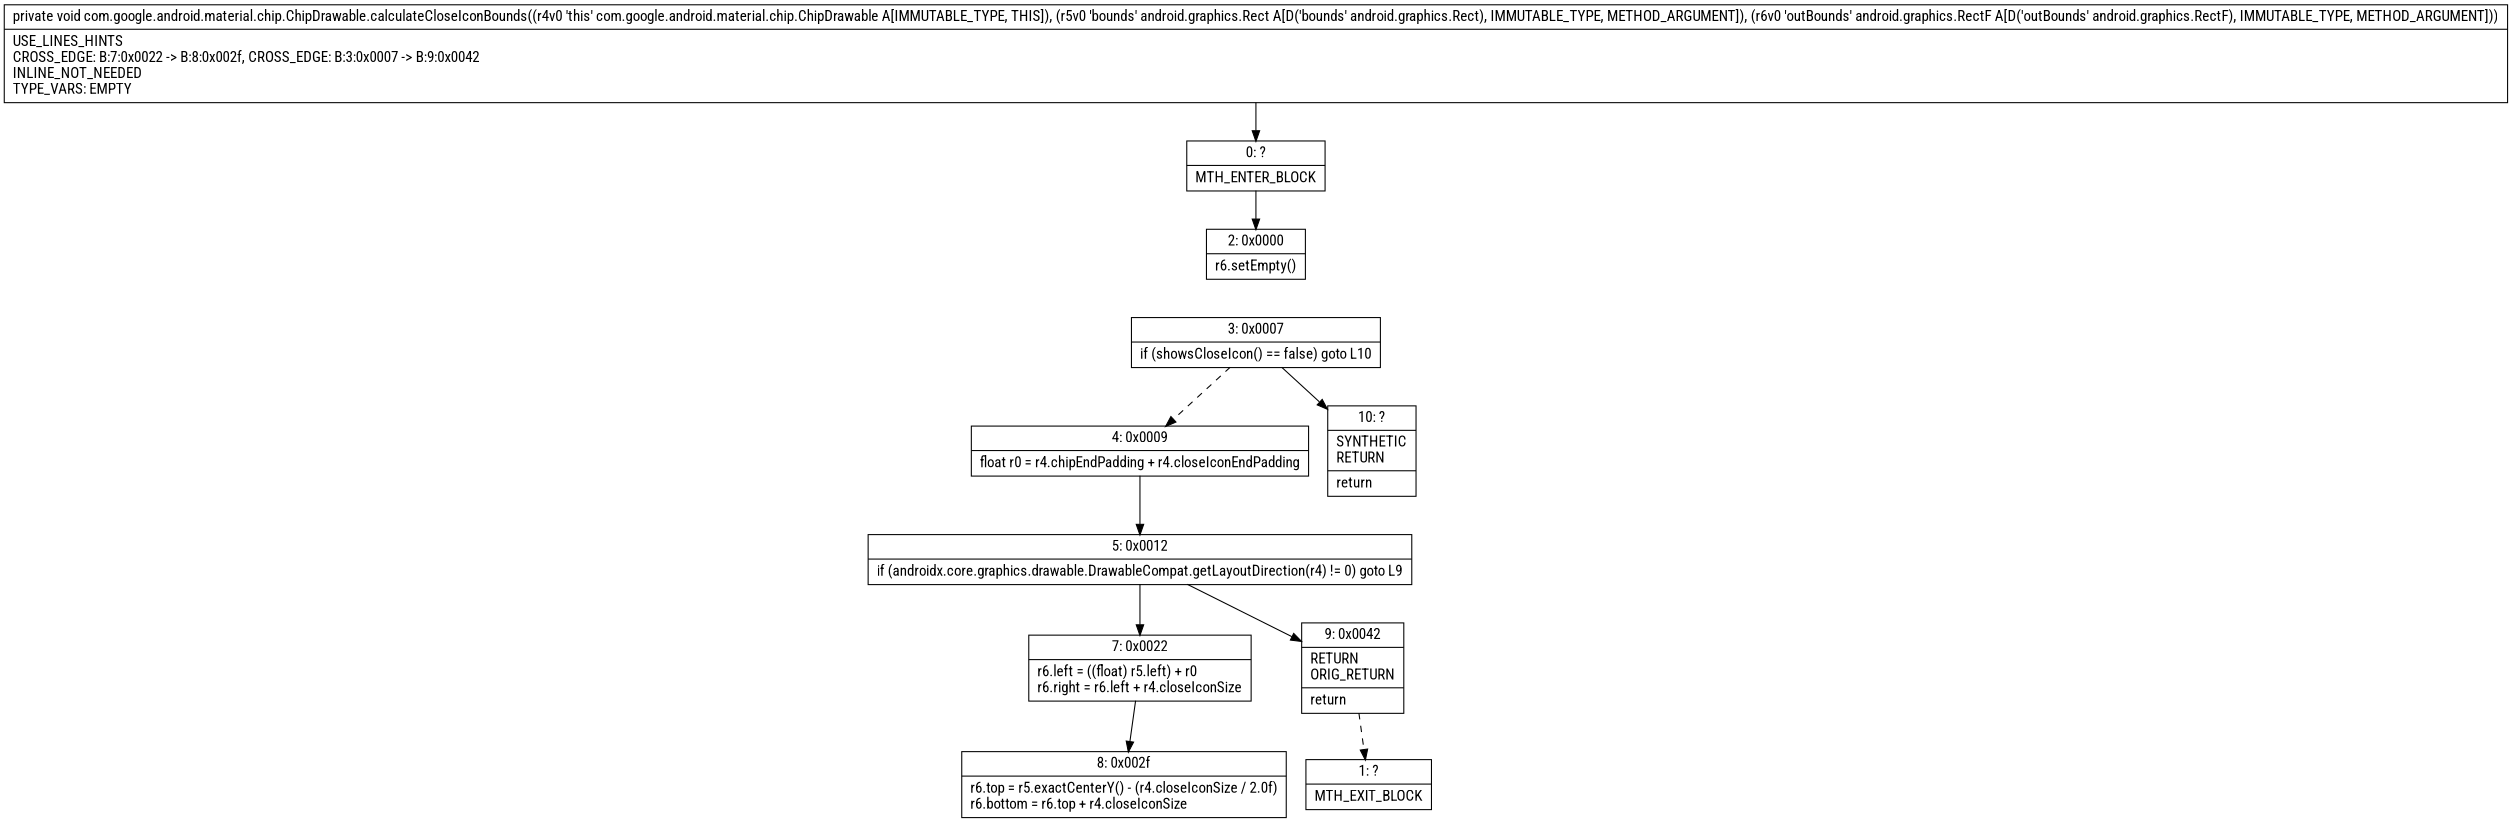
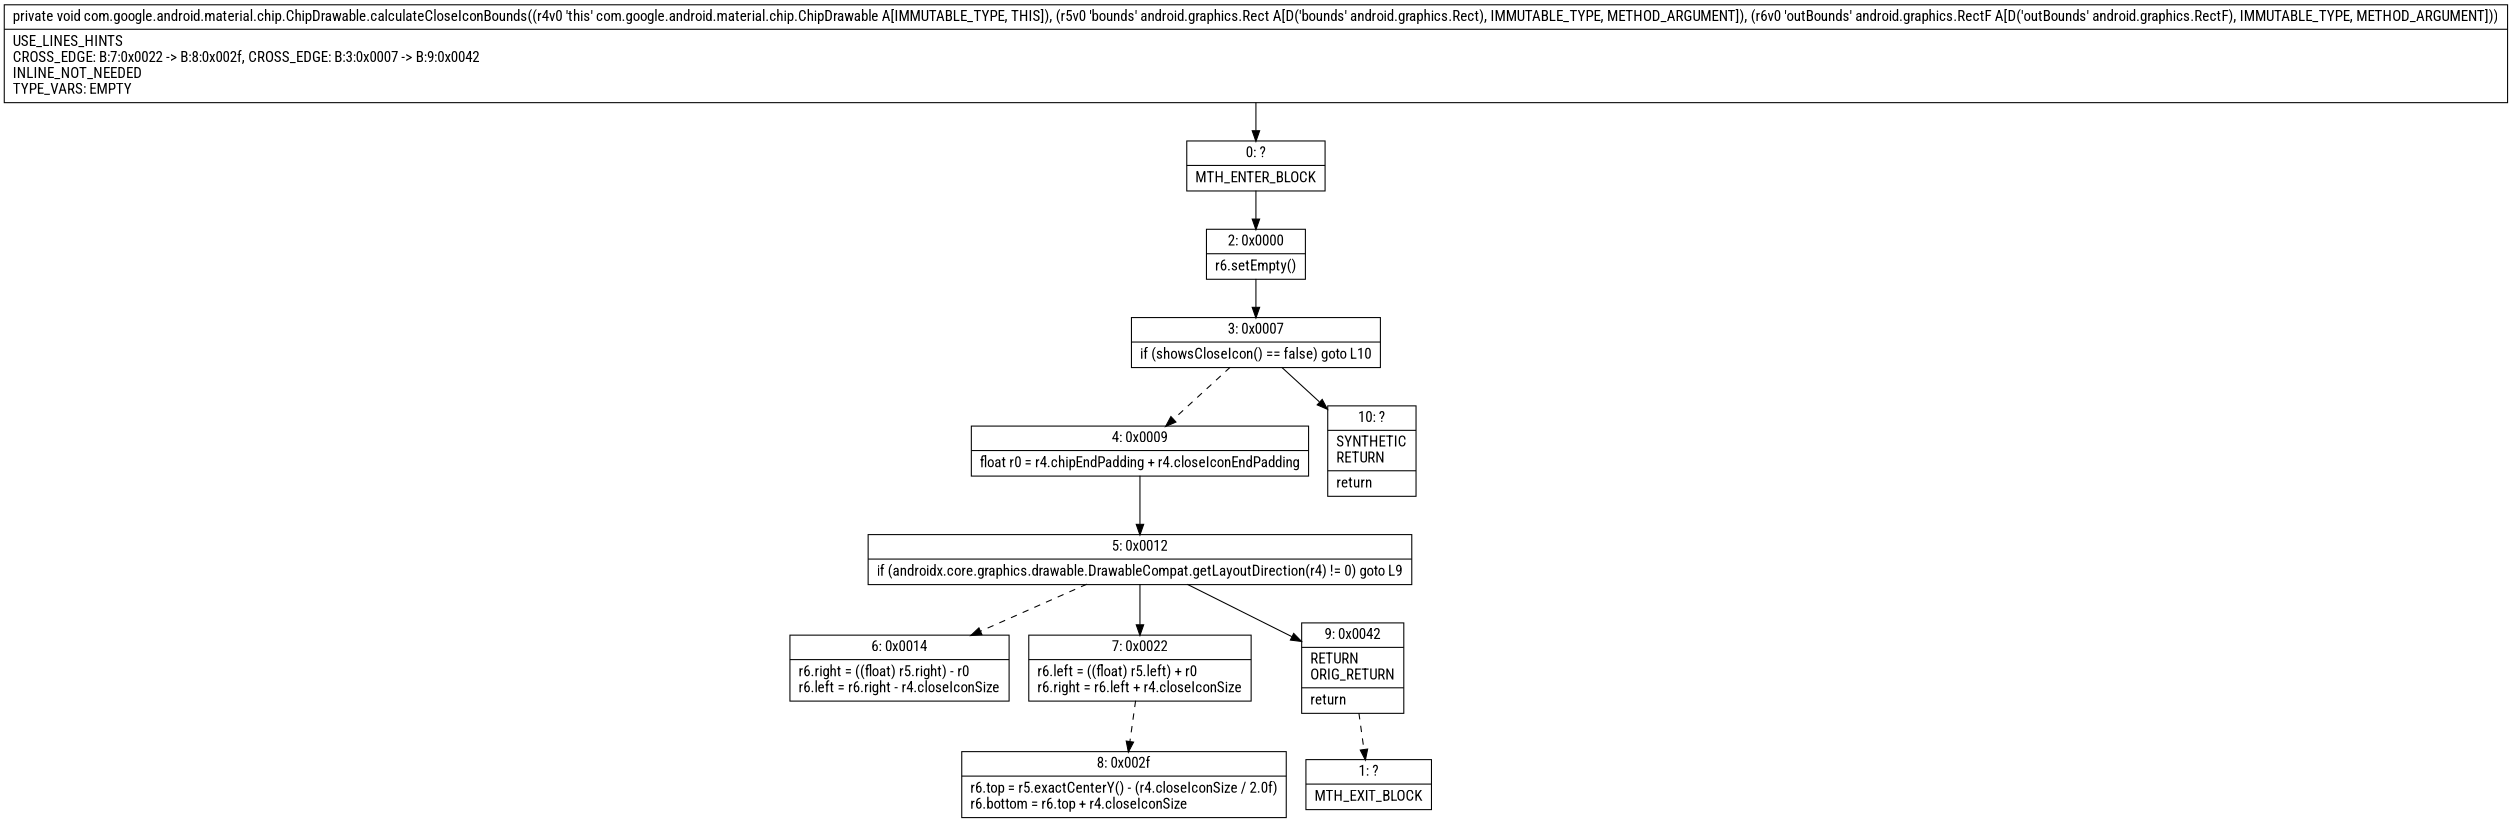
edge "2: 0x0000" -> "3: 0x0007": added
node "6: 0x0014": added
edge "7: 0x0022" -> "8: 0x002f": style solid -> dashed
